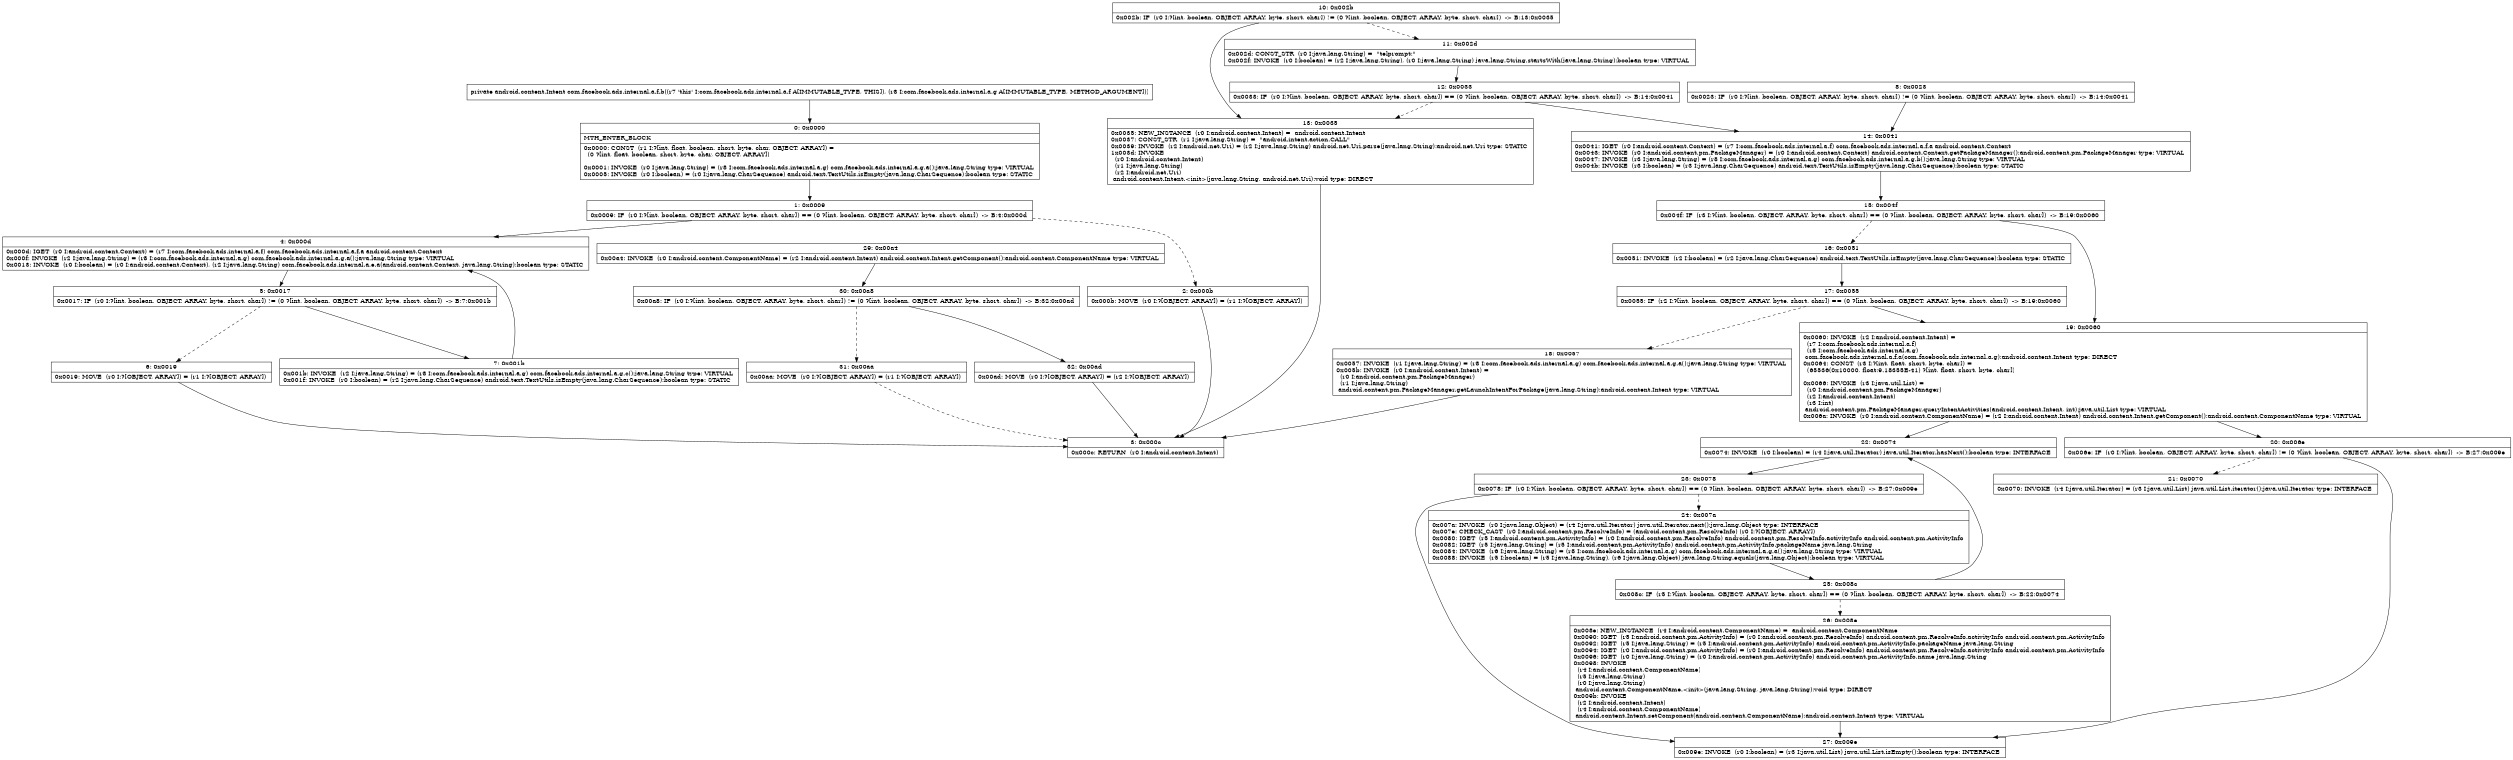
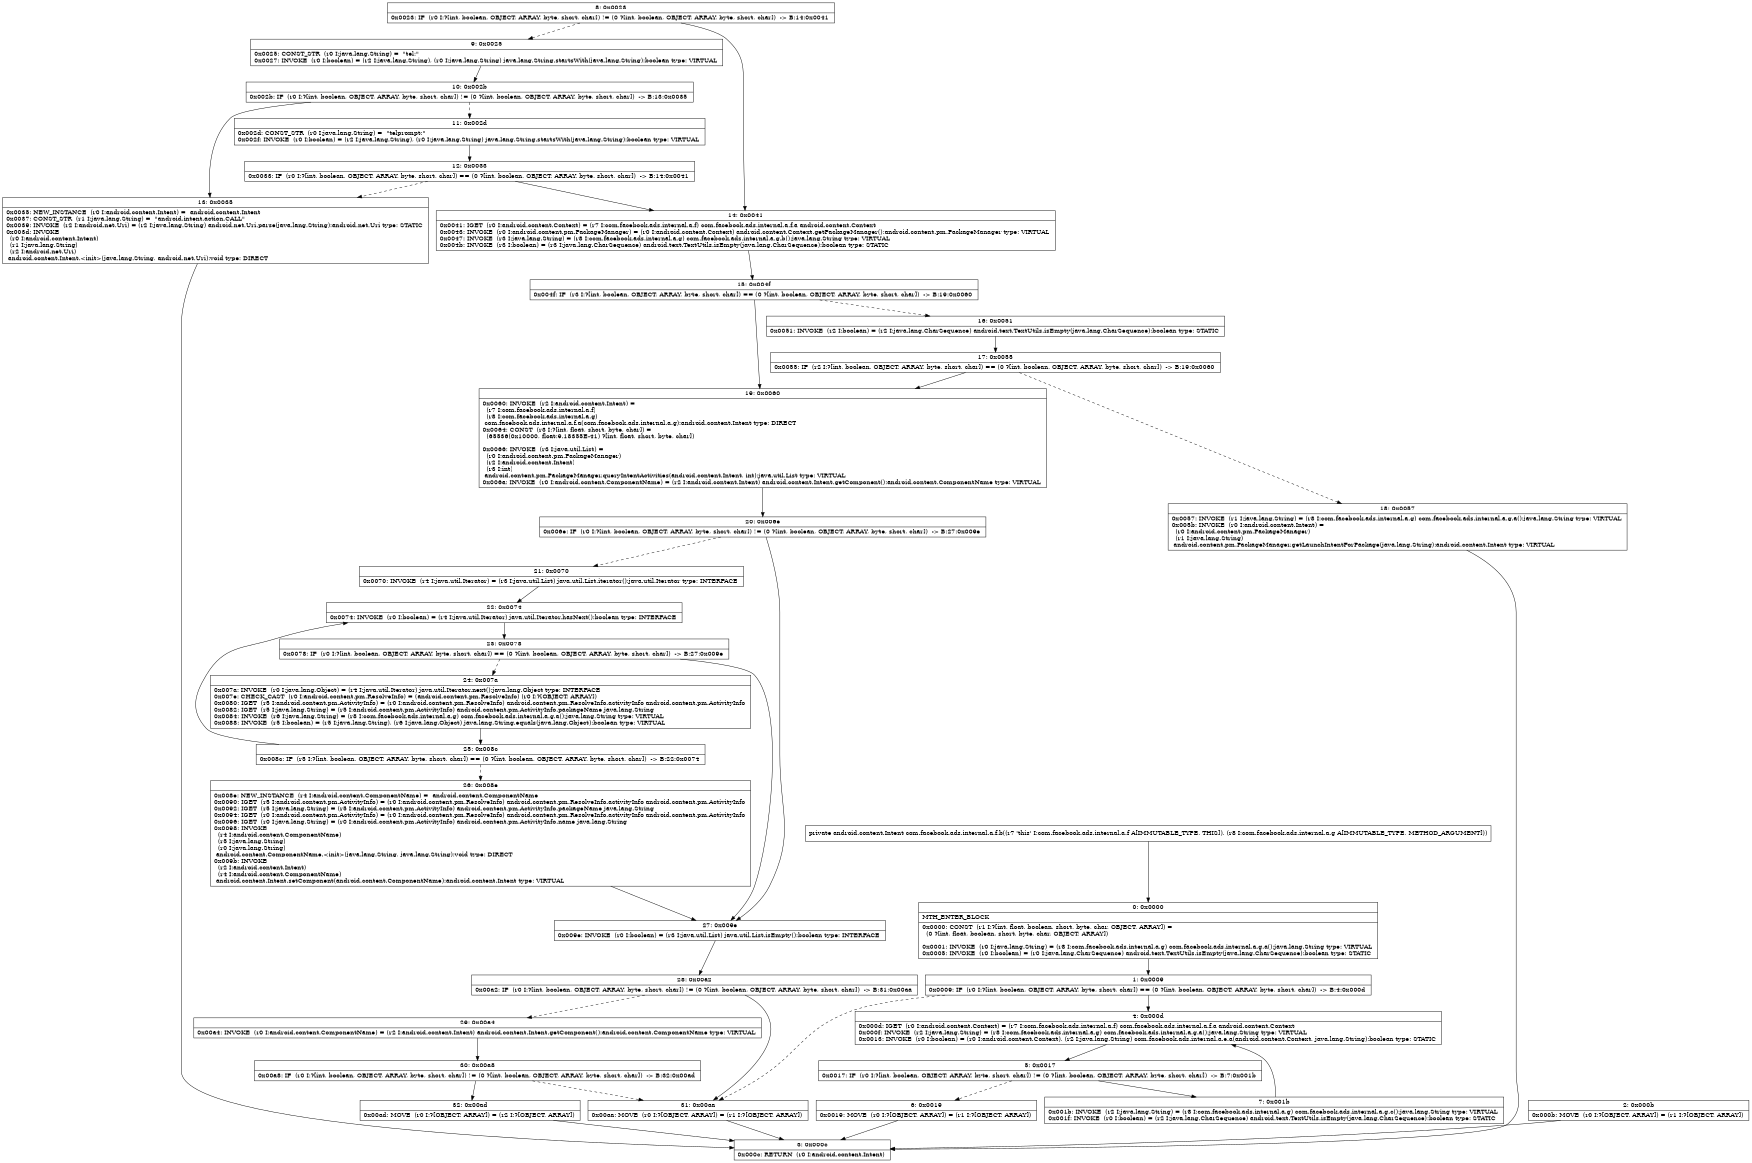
node "9: 0x0025": added
node "13: 0x0035": text "1x003d: INVOKE" -> "0x003d: INVOKE"
edge "1: 0x0009" -> "2: 0x000b": now "1: 0x0009" -> "31: 0x00aa"
edge "31: 0x00aa" -> "3: 0x000c": style dashed -> solid
edge "19: 0x0060" -> "22: 0x0074": now "21: 0x0070" -> "22: 0x0074"
node "28: 0x00a2": added
